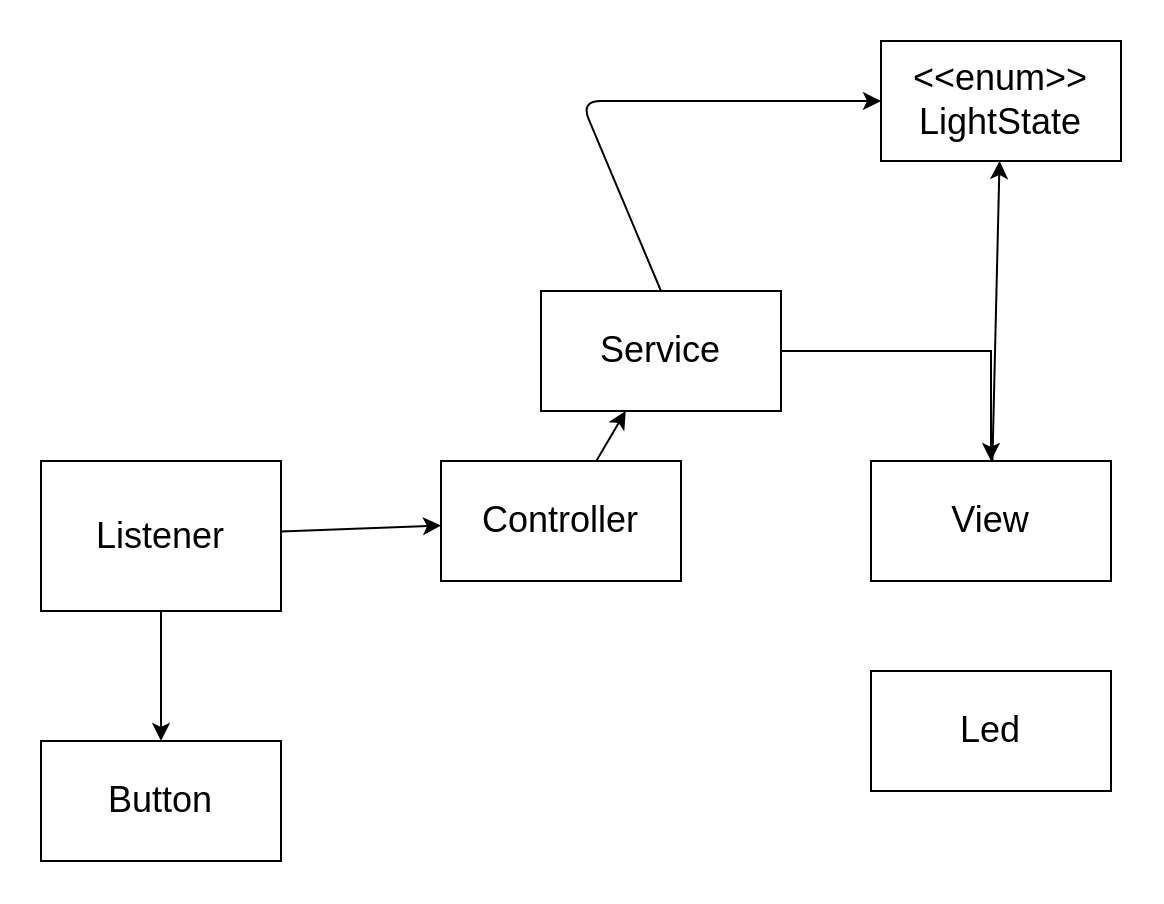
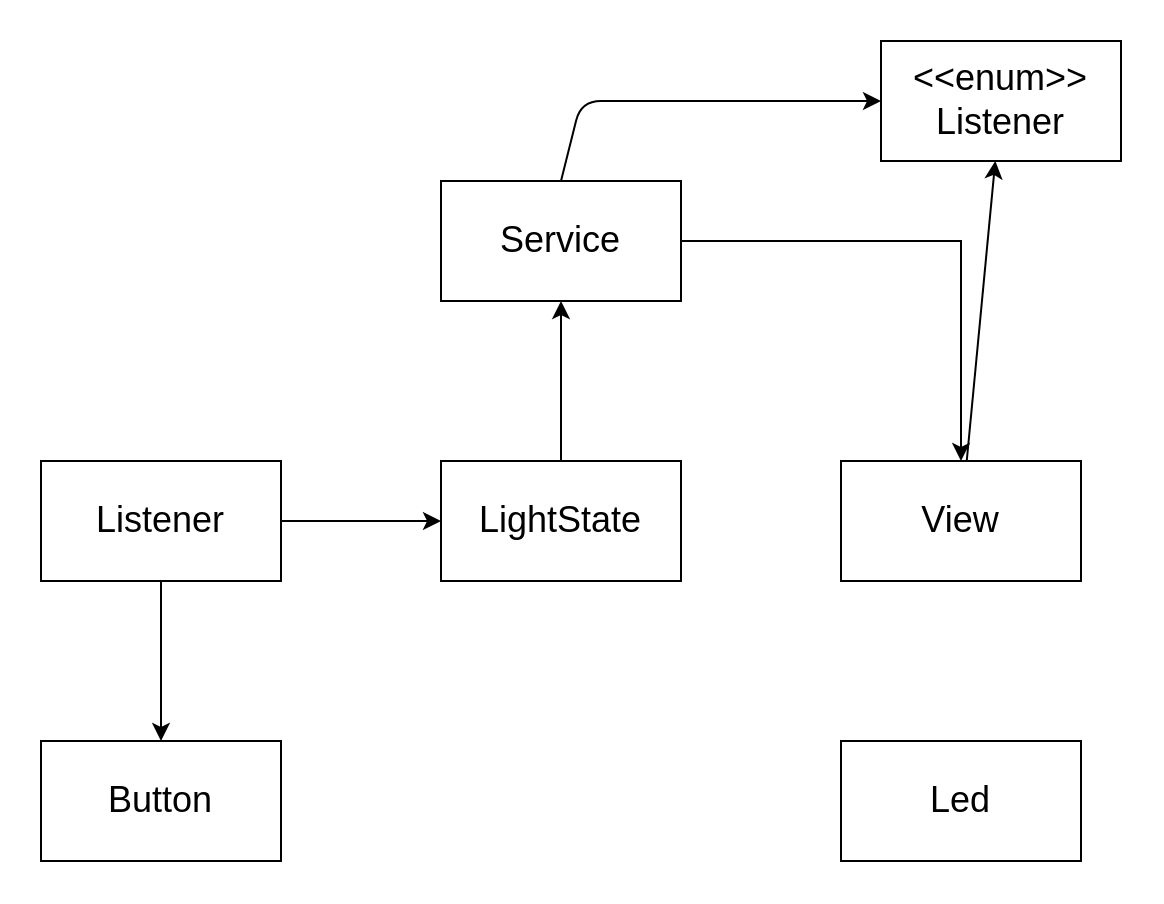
node "<<enum>> LightState": label "<<enum>> LightState" -> "<<enum>> Listener"
node "Service": moved (661, 351) -> (561, 241)
node "Controller": label "Controller" -> "LightState"
node "View": moved (991, 521) -> (961, 521)
node "Listener": size 240x150 -> 240x120
node "Led": moved (991, 731) -> (961, 801)
